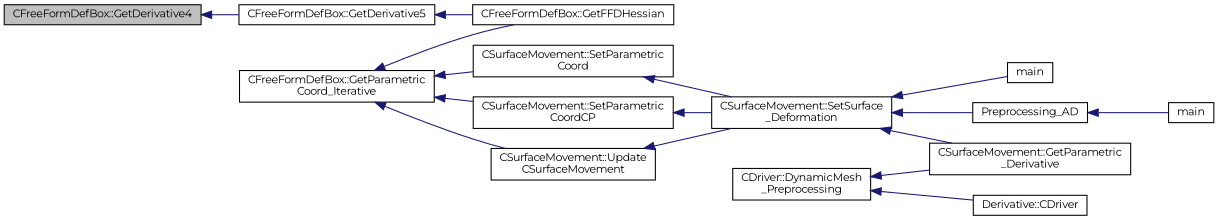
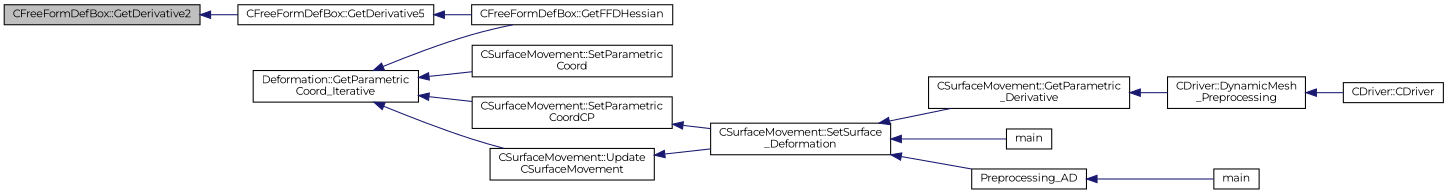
node "CFreeFormDefBox::GetDerivative4": label "CFreeFormDefBox::GetDerivative4" -> "CFreeFormDefBox::GetDerivative2"
node "CFreeFormDefBox::GetParametric Coord_Iterative": label "CFreeFormDefBox::GetParametric Coord_Iterative" -> "Deformation::GetParametric Coord_Iterative"
edge "CSurfaceMovement::SetSurface _Deformation" -> "CSurfaceMovement::SetParametric Coord": removed
edge "CSurfaceMovement::GetParametric _Derivative" -> "CDriver::DynamicMesh _Preprocessing": reversed
node "Derivative::CDriver": label "Derivative::CDriver" -> "CDriver::CDriver"
